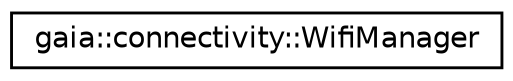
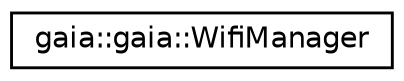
node "gaia::connectivity::WifiManager": label "gaia::connectivity::WifiManager" -> "gaia::gaia::WifiManager"
